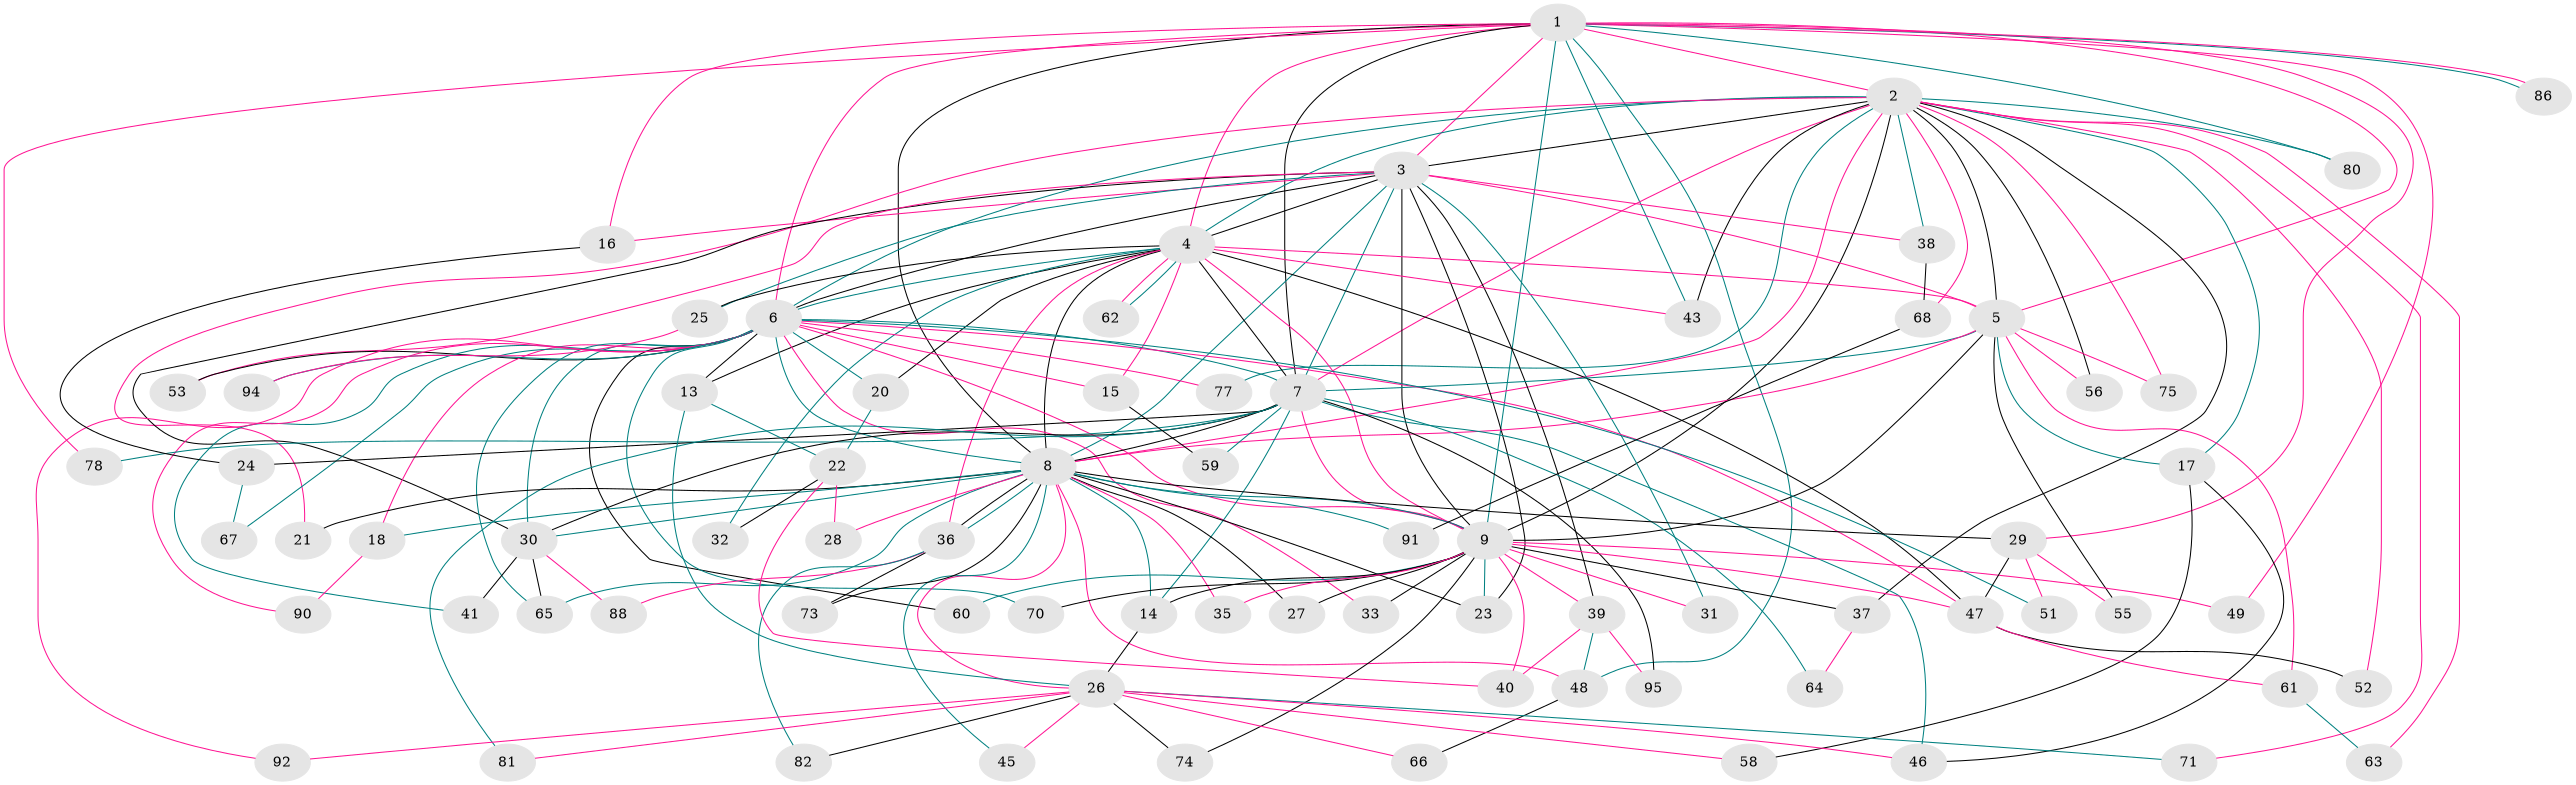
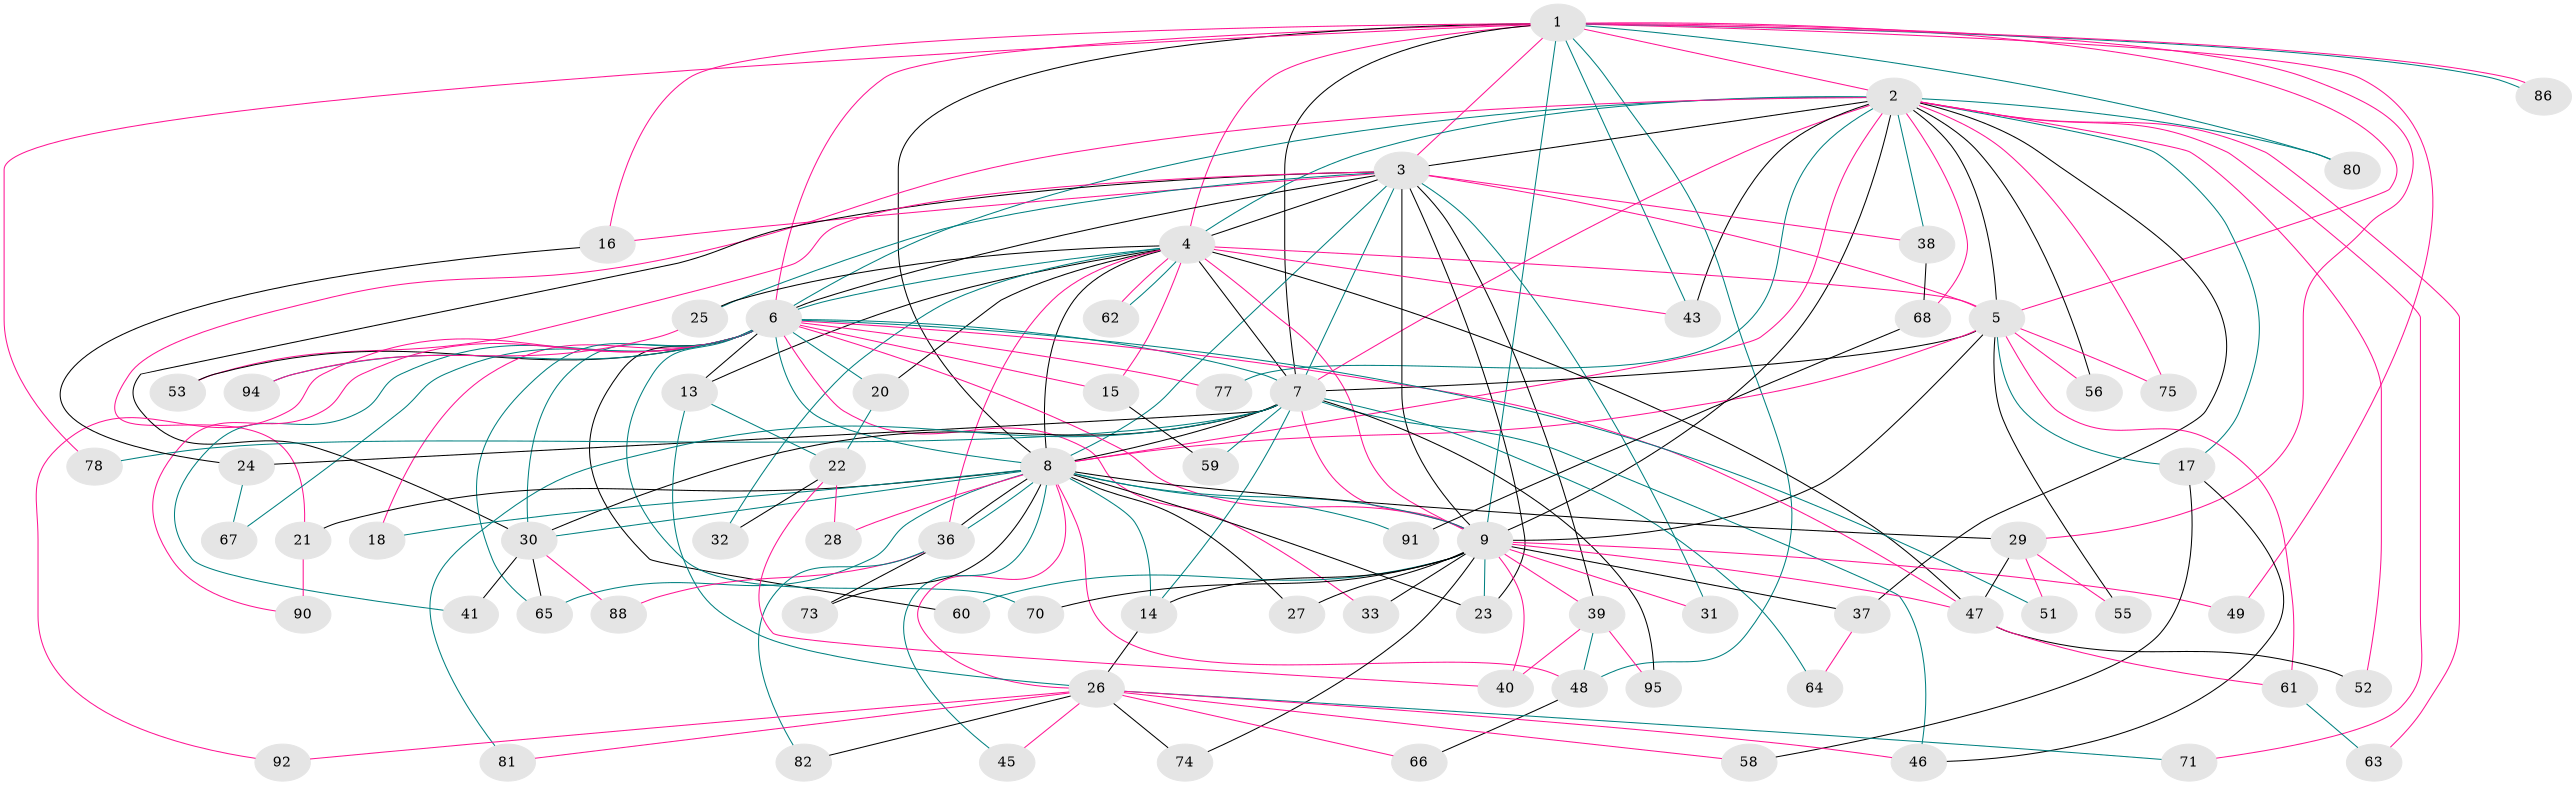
edge "5" -- "7": color teal -> black
edge "18" -- "90": now "21" -- "90"
node "35": removed
